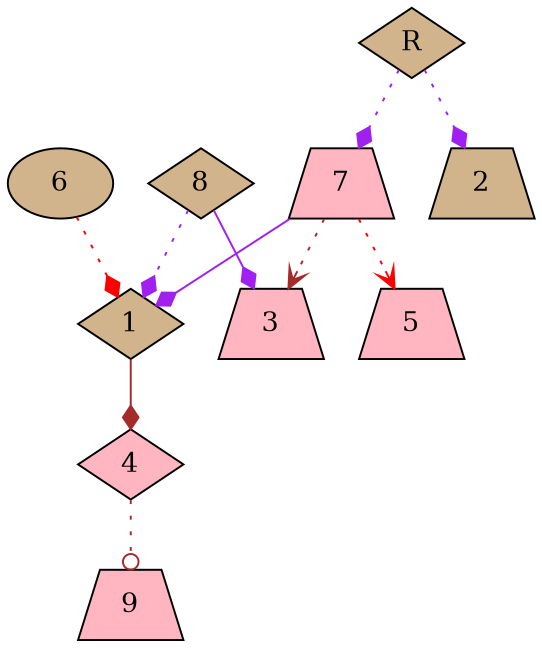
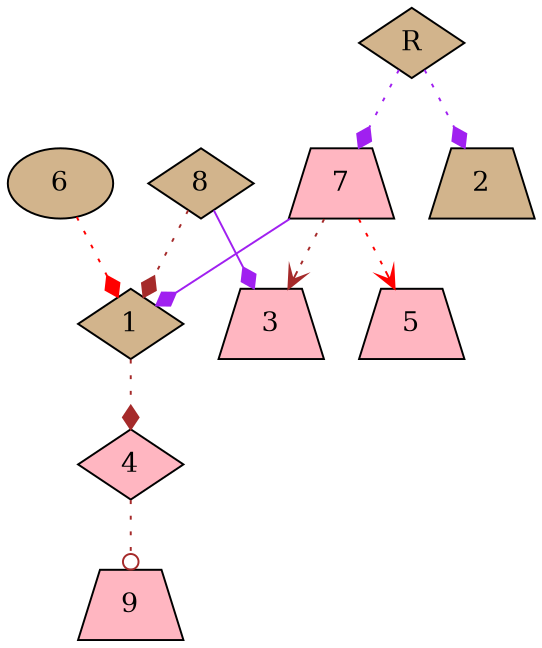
edge "8" -> "1": color purple -> brown
edge "1" -> "4": style solid -> dotted
